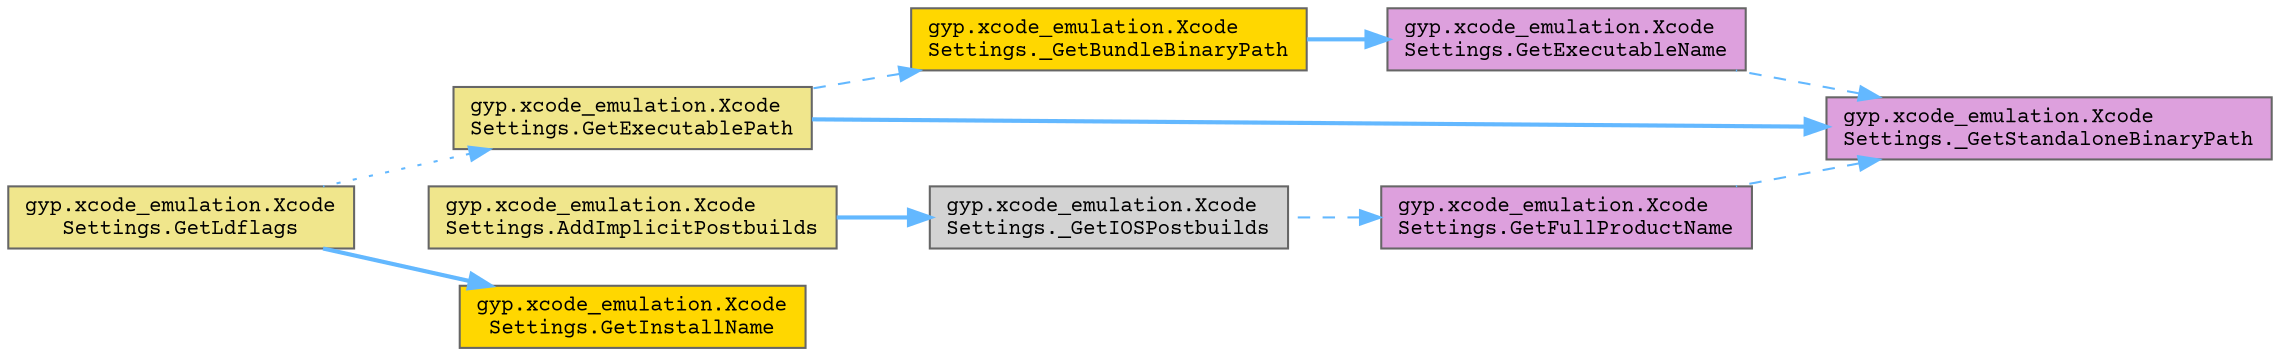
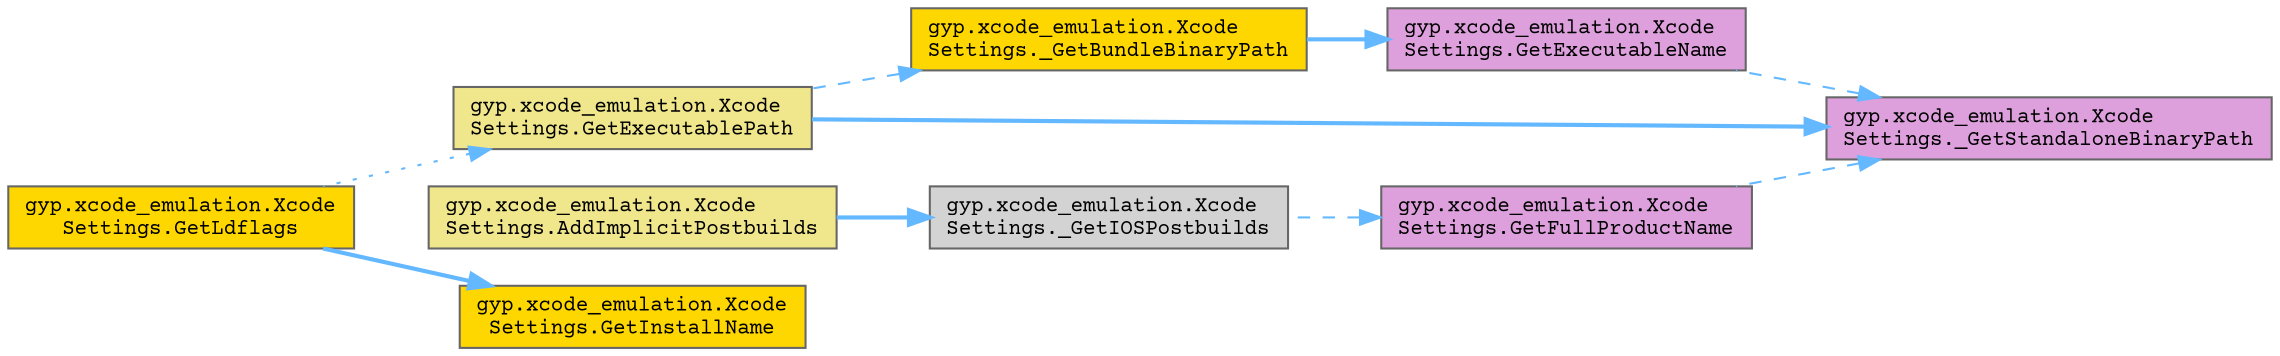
node "gyp.xcode_emulation.Xcode Settings.GetLdflags": fillcolor khaki -> gold
